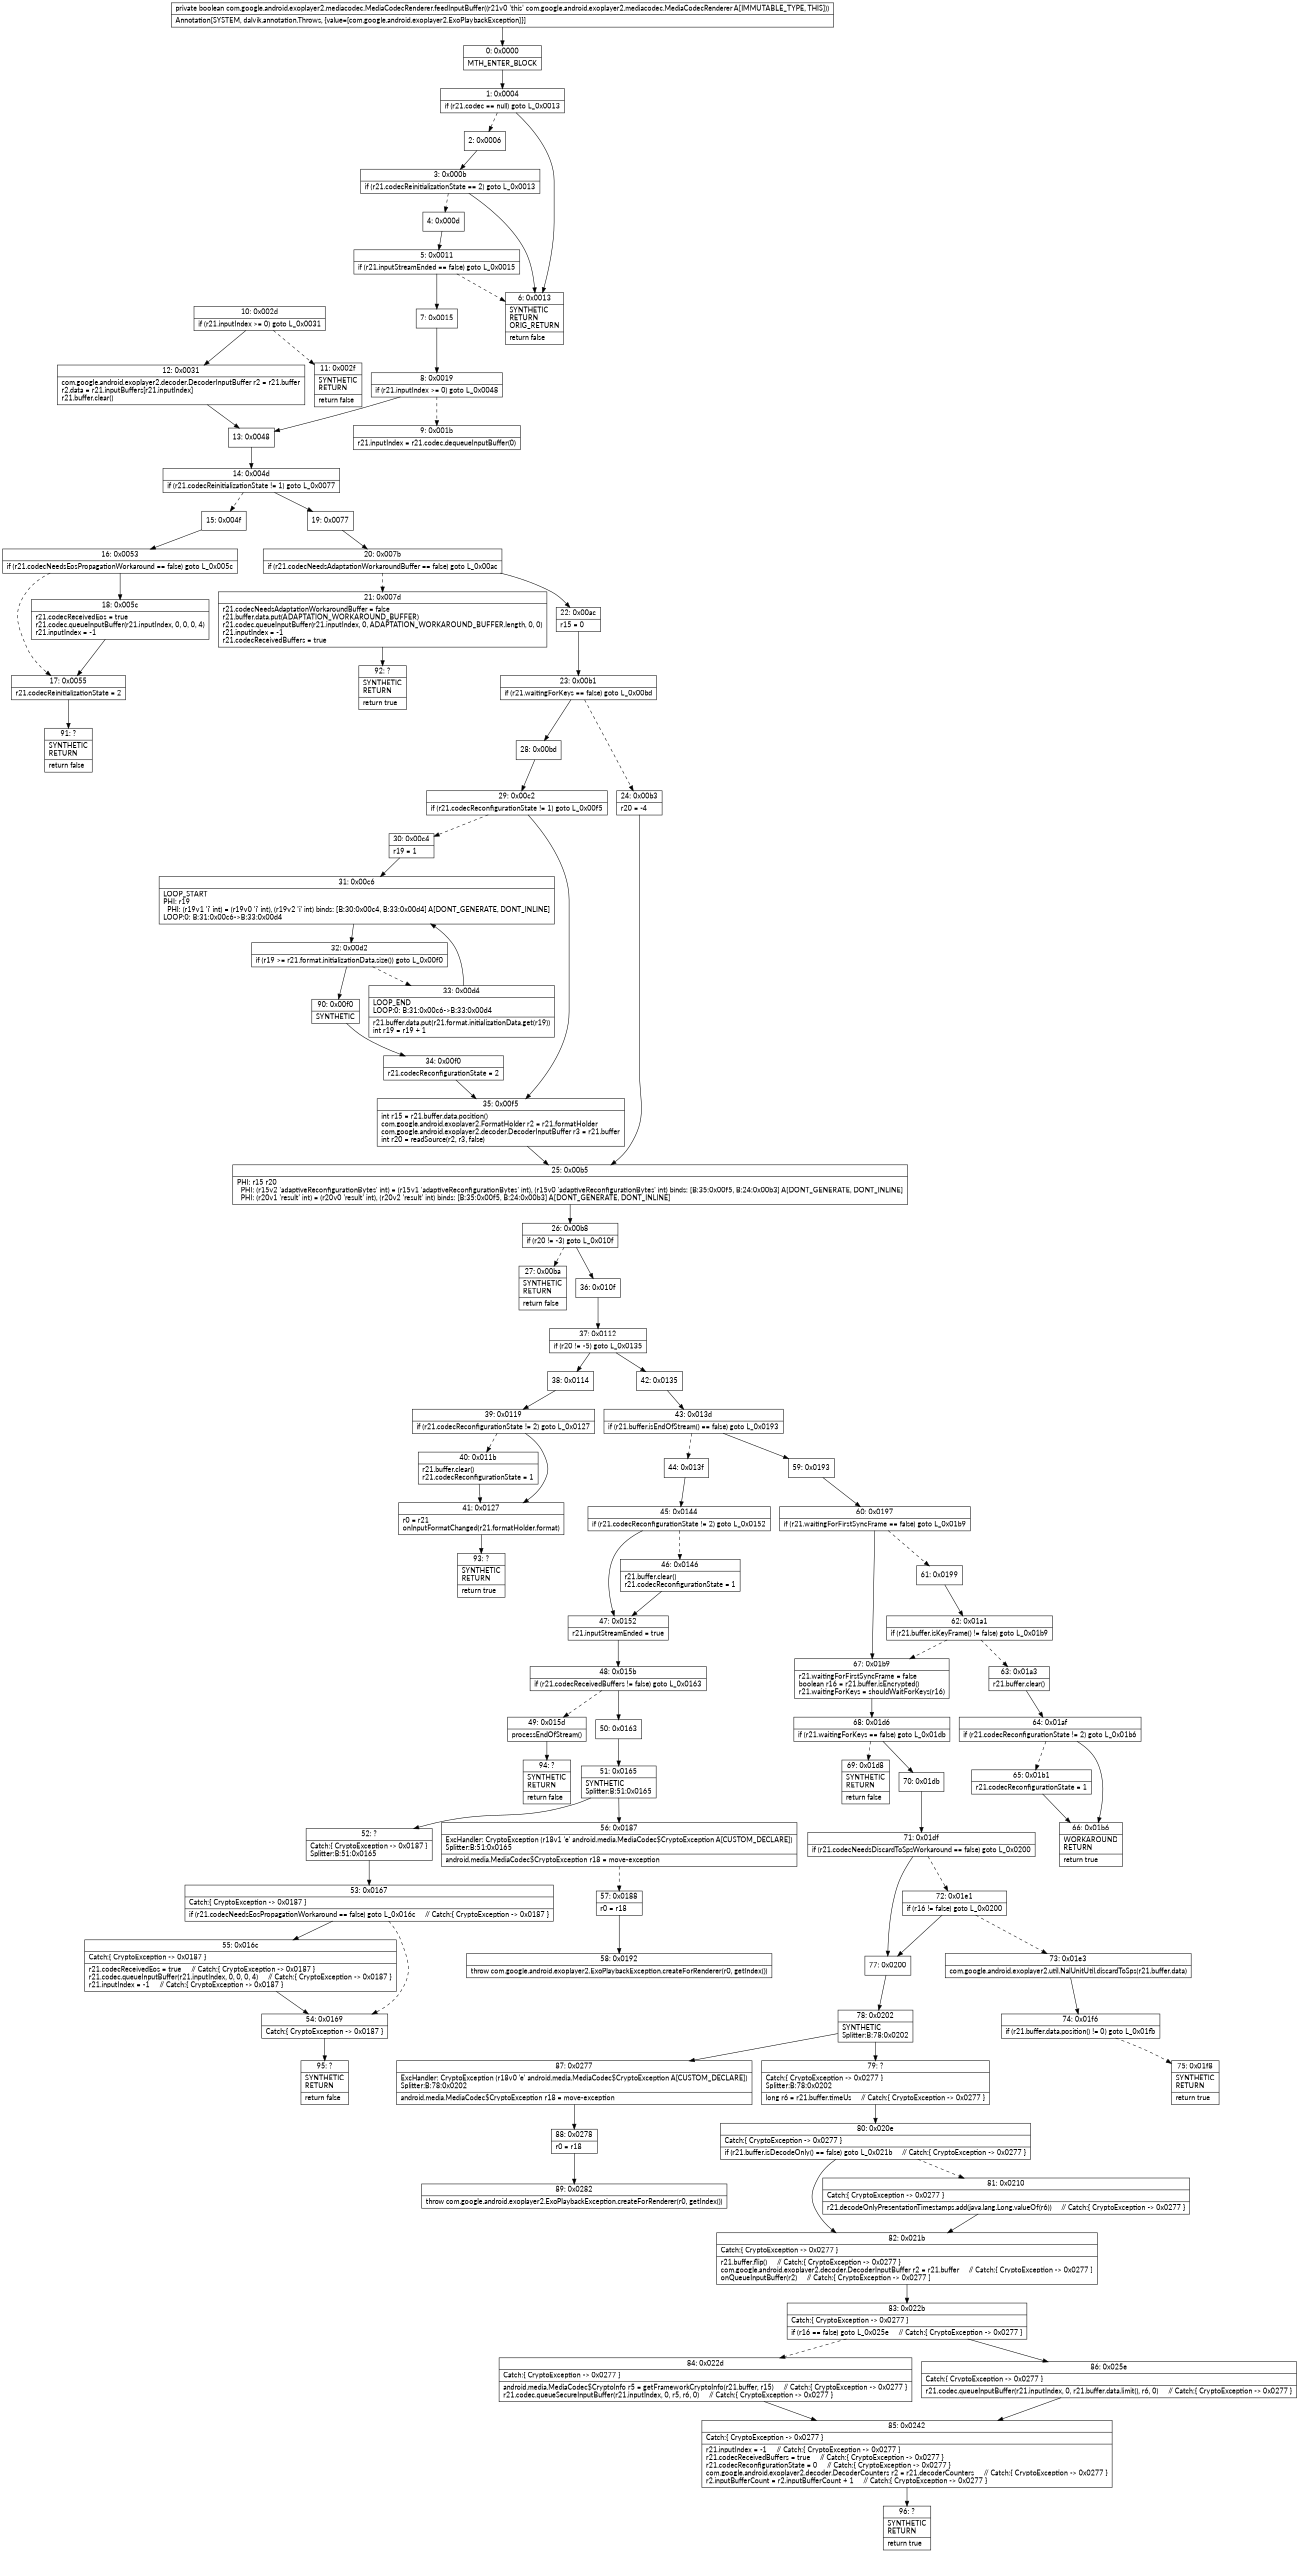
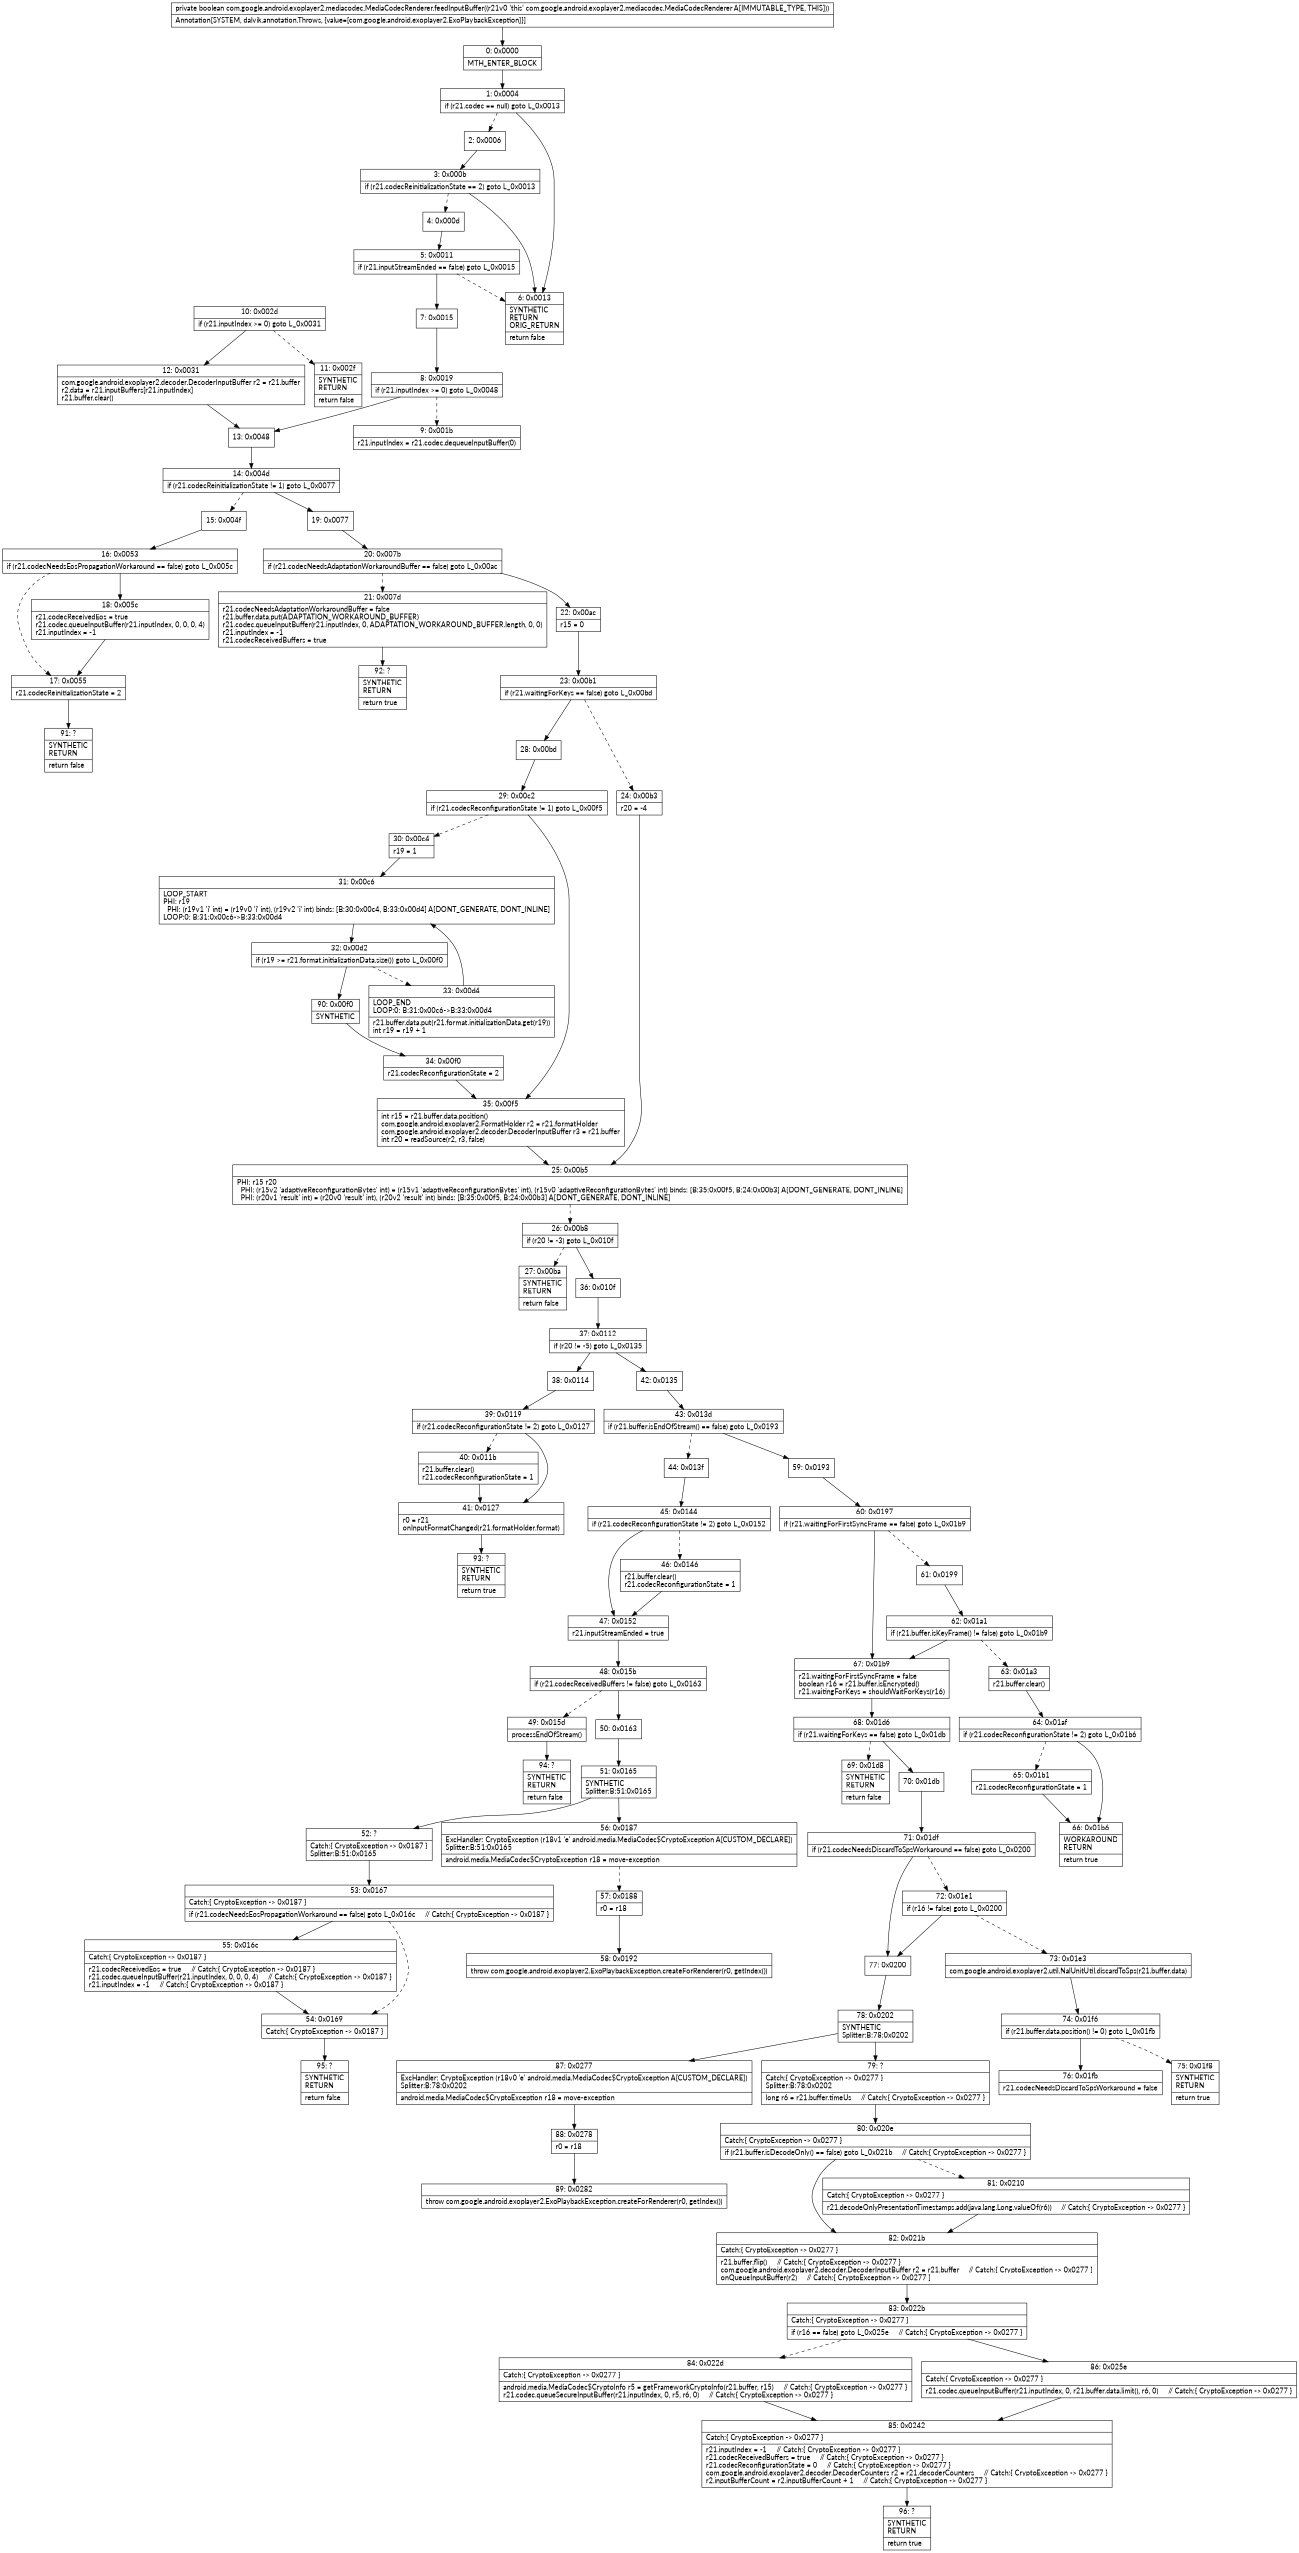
edge "25: 0x00b5" -> "26: 0x00b8": style solid -> dashed
edge "62: 0x01a1" -> "67: 0x01b9": style dashed -> solid
node "76: 0x01fb": added
